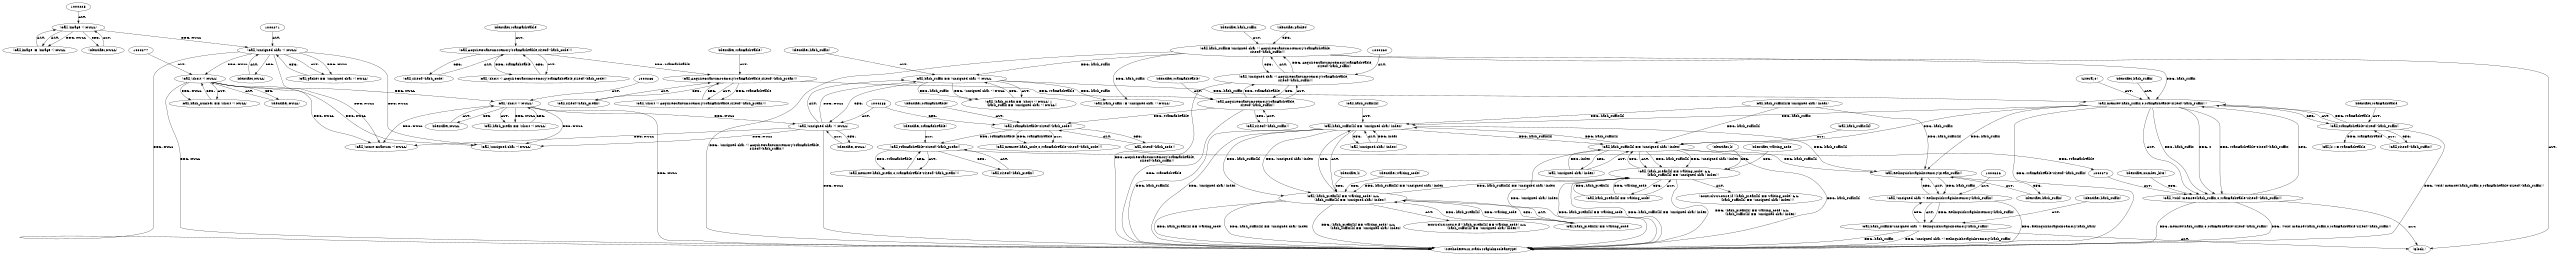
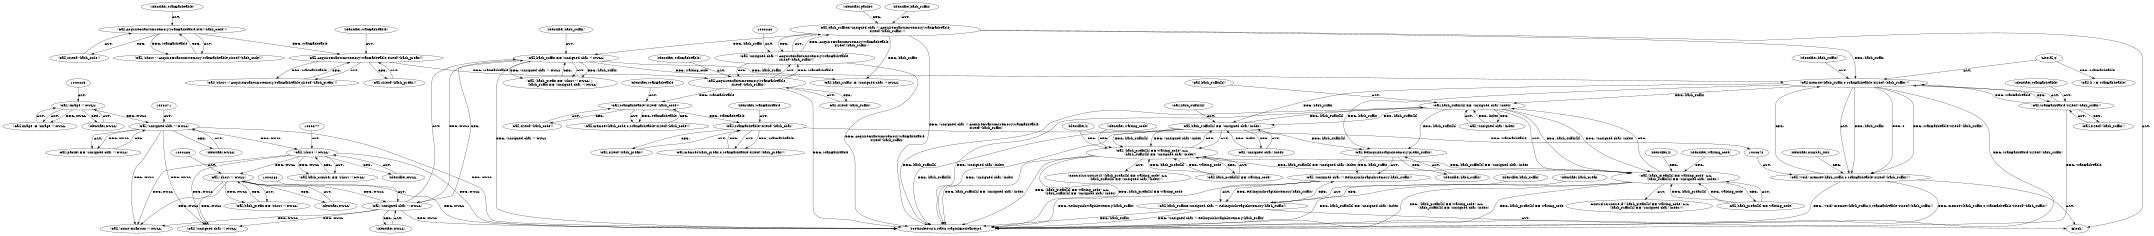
node "(Call,AcquireQuantumMemory(MaxHashTable,sizeof(*hash_code)))": label "(Call,AcquireQuantumMemory(MaxHashTable,sizeof(*hash_code)))" -> "(Call,AcquireQuantumMemory(MaxHashTable,bits(*hash_code)))"
edge "(Call,hash_suffix == (unsigned char *) NULL)" -> "(Call,hash_suffix != (unsigned char *) NULL)": label "DDG: hash_suffix" -> "DDG: waiting_code"
node "(Call,hash_suffix[k]=(unsigned char) index)": removed
edge "1000288" -> "(Call,MaxHashTable*sizeof(*hash_code))": now "(Call,memset(hash_code,0,MaxHashTable*sizeof(*hash_code)))" -> "(Call,MaxHashTable*sizeof(*hash_code))"
edge "(Call,MaxHashTable*sizeof(*hash_suffix))" -> "(Call,k >= MaxHashTable)": now "(Literal,0)" -> "(Call,k >= MaxHashTable)"
node "(Call,MaxHashTable*sizeof(*hash_prefix))": label "(Call,MaxHashTable*sizeof(*hash_prefix))" -> "(Call,MaxHashTable*sizeof(*hash_char))"
node "1000826": removed
node "(Identifier,hash_prefix)": added
edge "(Call,MaxHashTable*sizeof(*hash_suffix))" -> "(MethodReturn,static MagickBooleanType)": label "DDG: (void) memset(hash_suffix,0,MaxHashTable*sizeof(*hash_suffix))" -> "DDG: MaxHashTable"
edge "(Call,(unsigned char *) RelinquishMagickMemory(hash_suffix))" -> "(Call,RelinquishMagickMemory(prefix_suffix))": removed, label "CFG:"
edge "(Call,hash_suffix == (unsigned char *) NULL)" -> "(MethodReturn,static MagickBooleanType)": added, label "DDG: (unsigned char *) NULL"
edge "(Call,(unsigned char *) RelinquishMagickMemory(hash_suffix))" -> "(MethodReturn,static MagickBooleanType)": label "DDG: RelinquishMagickMemory(hash_hash)" -> "DDG: RelinquishMagickMemory(hash_suffix)"
